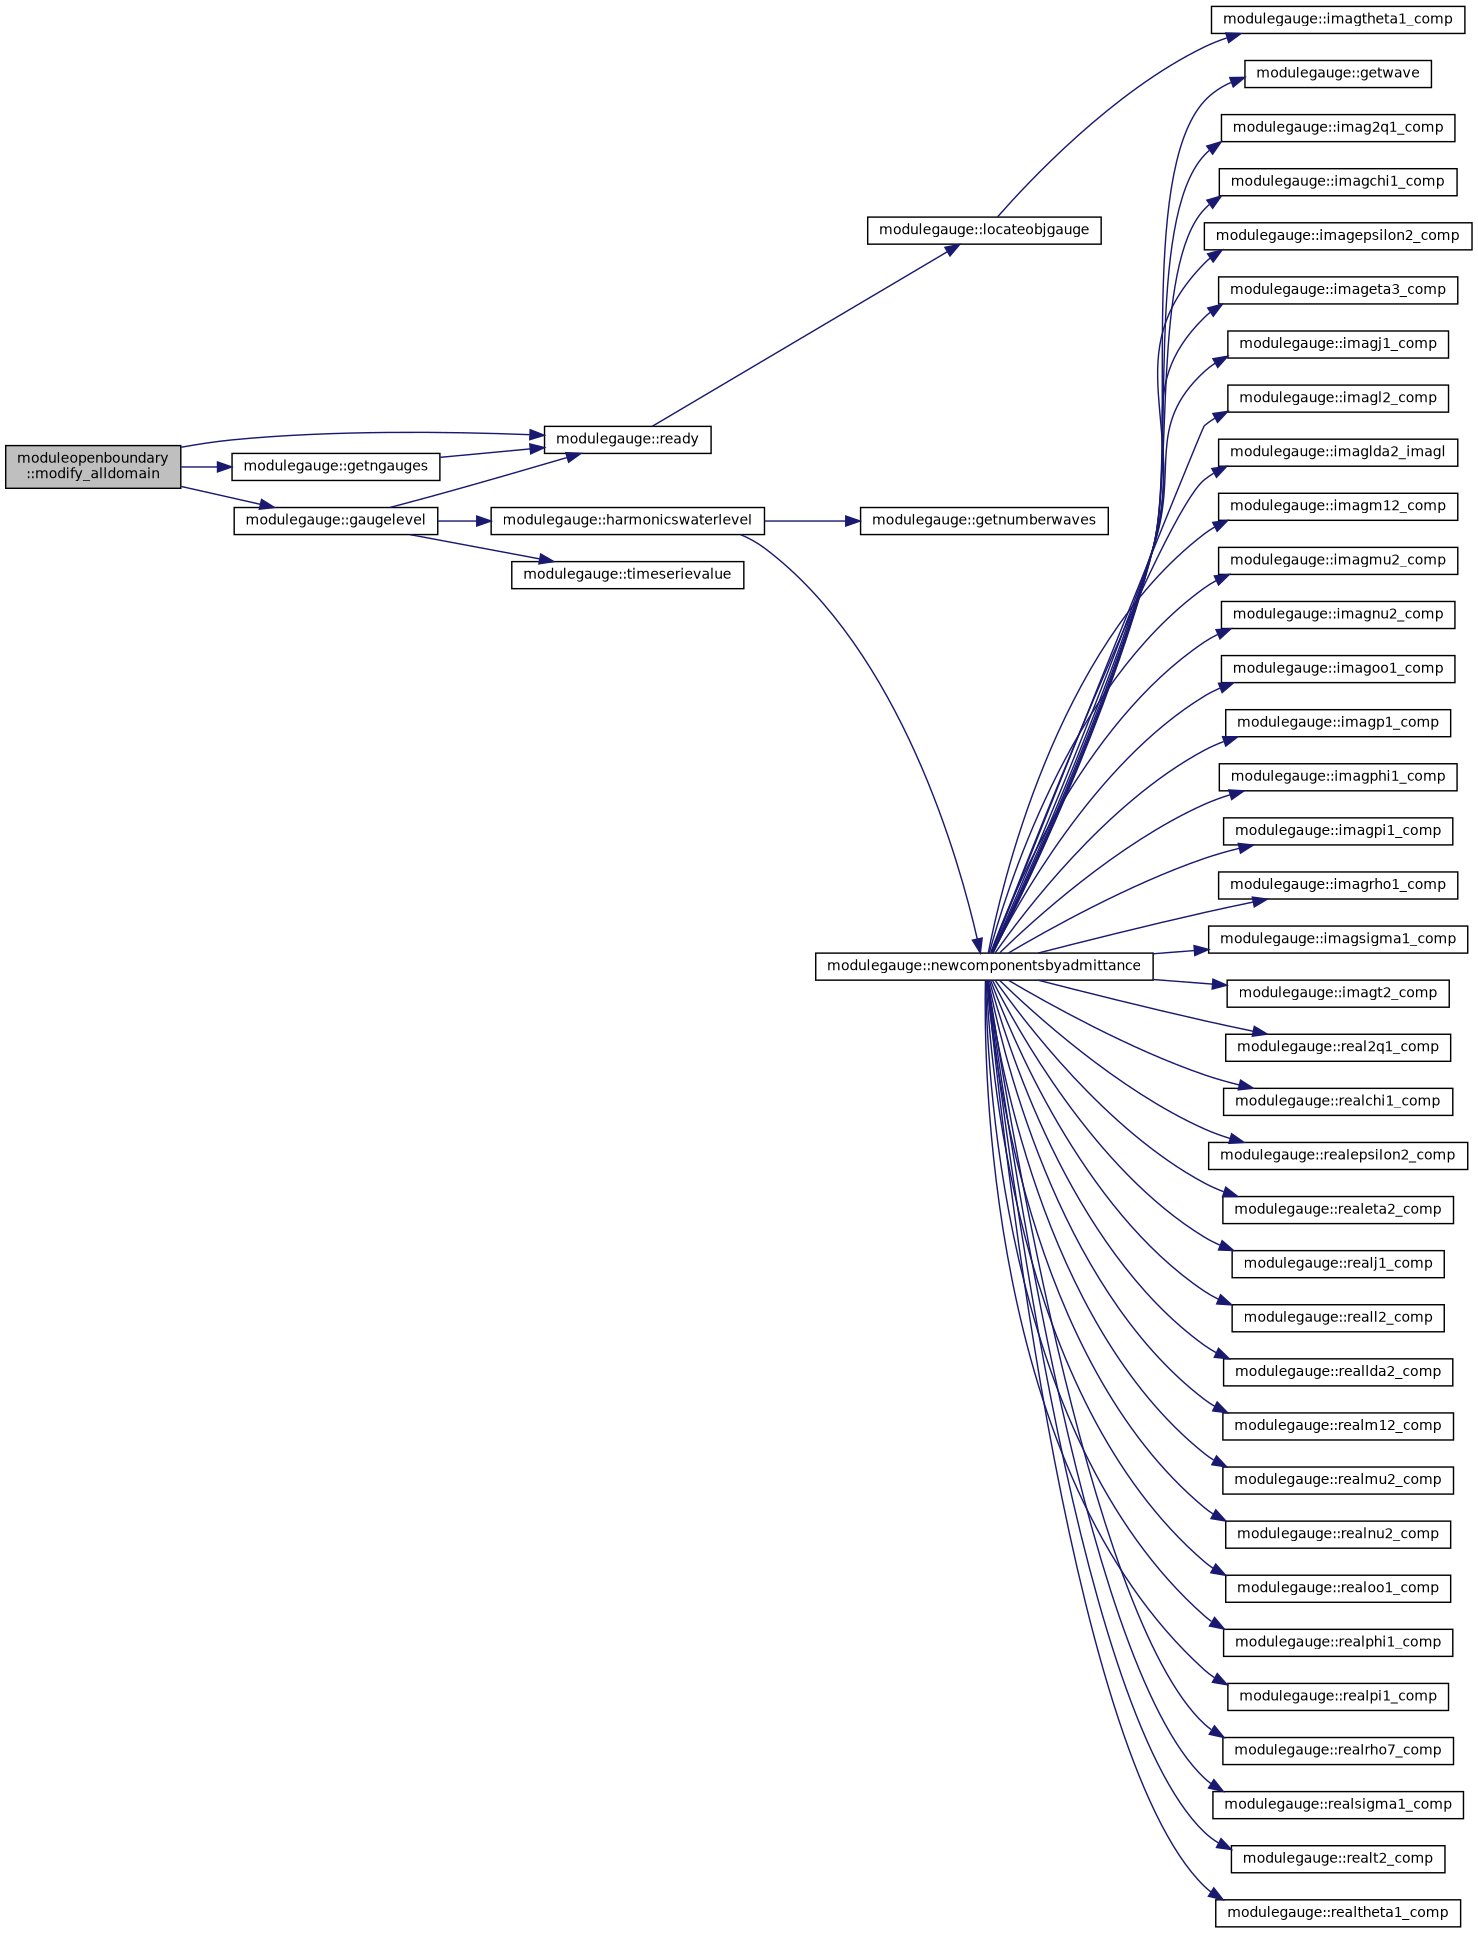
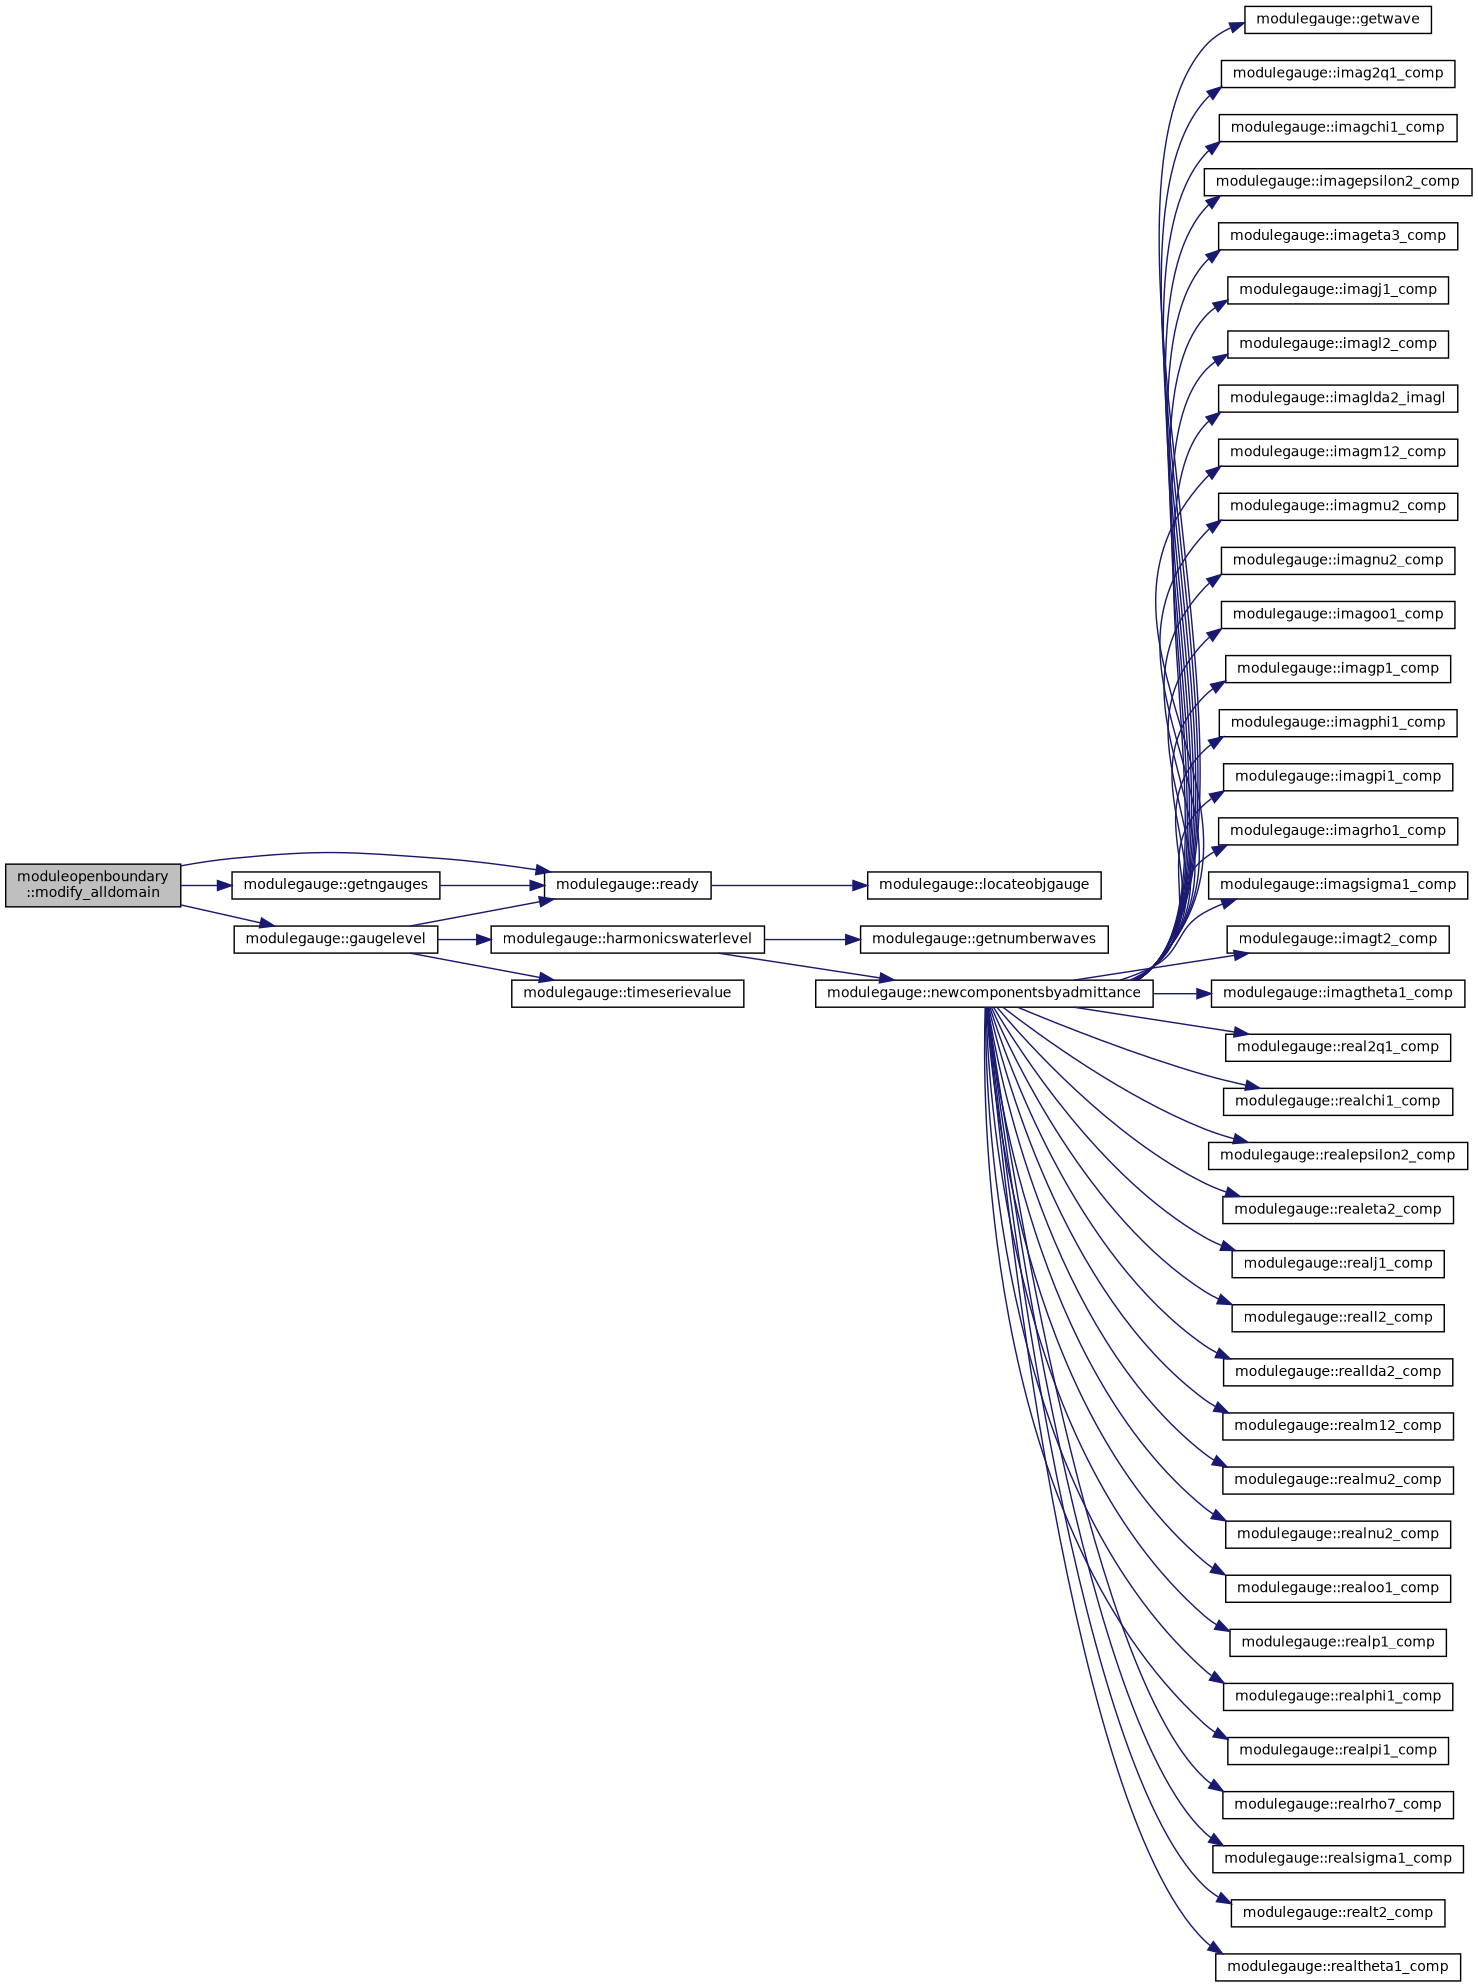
edge "modulegauge::locateobjgauge" -> "modulegauge::imagtheta1_comp": now "modulegauge::newcomponentsbyadmittance" -> "modulegauge::imagtheta1_comp"
node "modulegauge::realp1_comp": added
